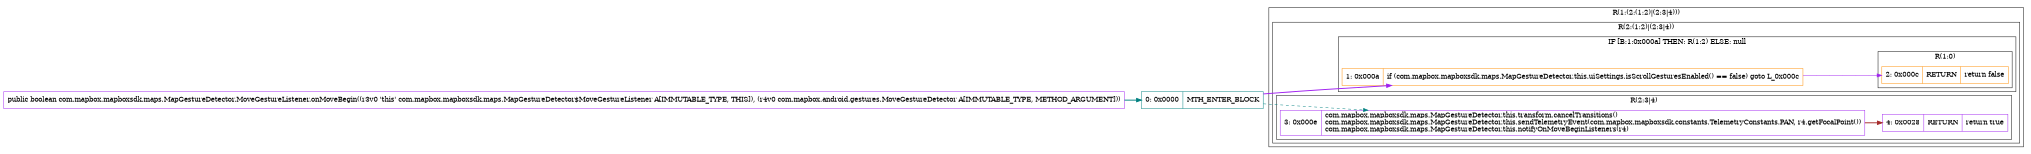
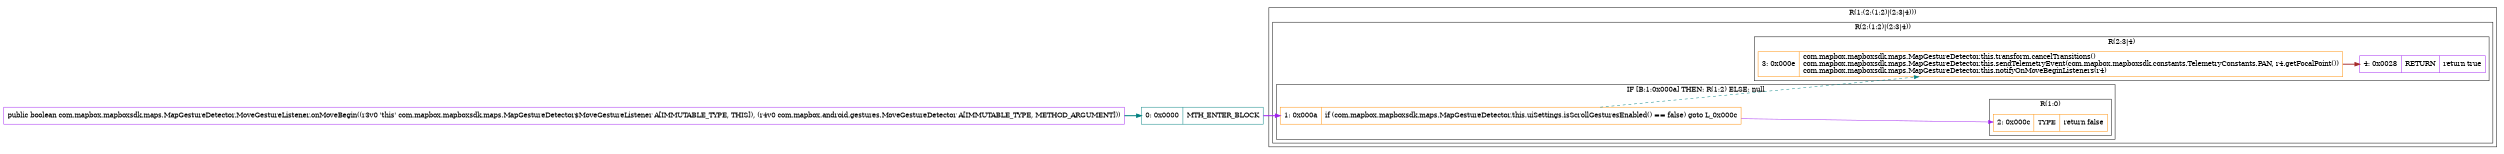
node "2: 0x000c": text "RETURN" -> "TYPE"
edge "0: 0x0000" -> "3: 0x000e": now "1: 0x000a" -> "3: 0x000e"
node "3: 0x000e": color purple -> darkorange
